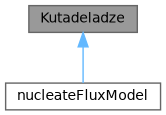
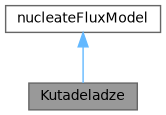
edge "nucleateFluxModel" -> "Kutadeladze": reversed
